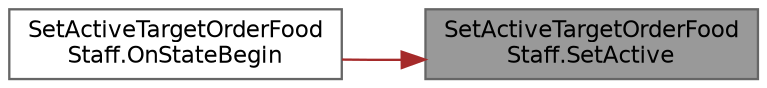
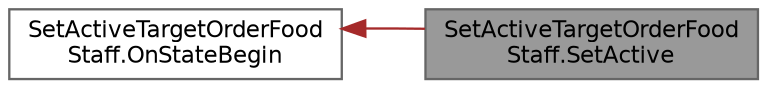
edge "SetActiveTargetOrderFood Staff.OnStateBegin" -> "SetActiveTargetOrderFood Staff.SetActive": reversed
